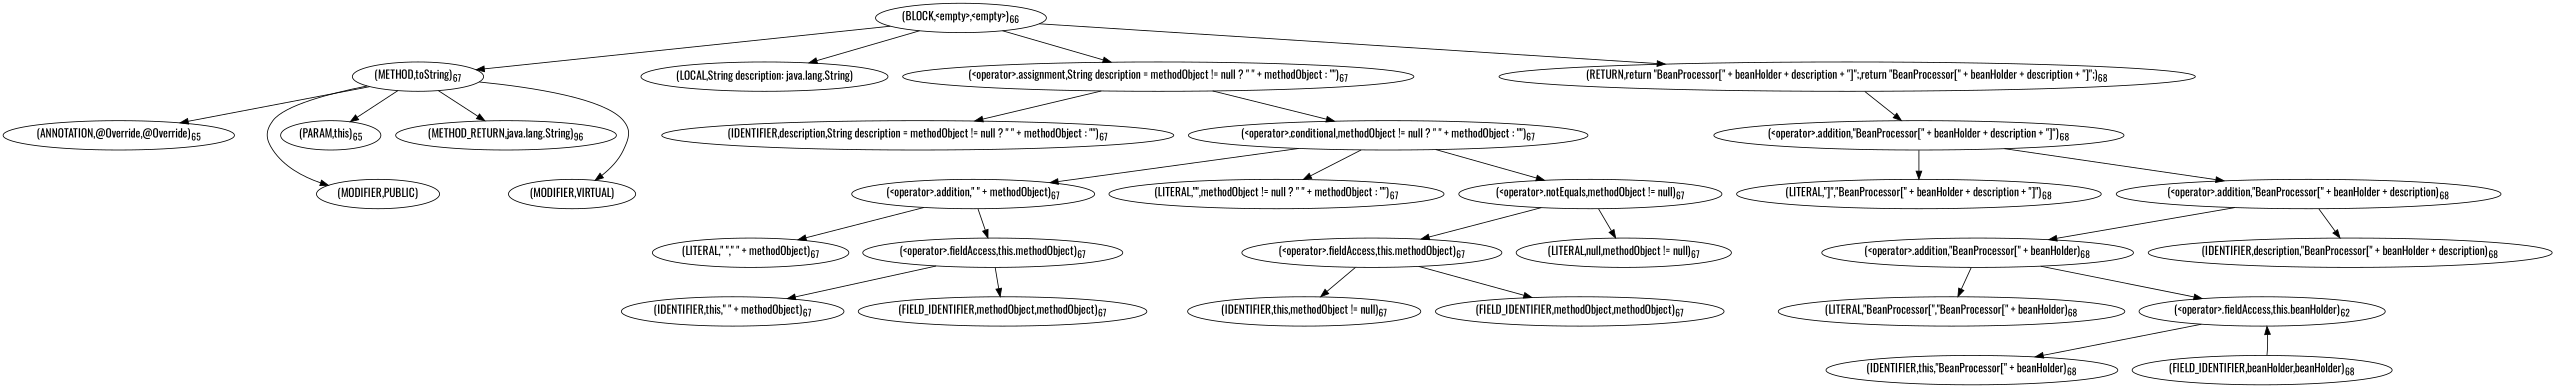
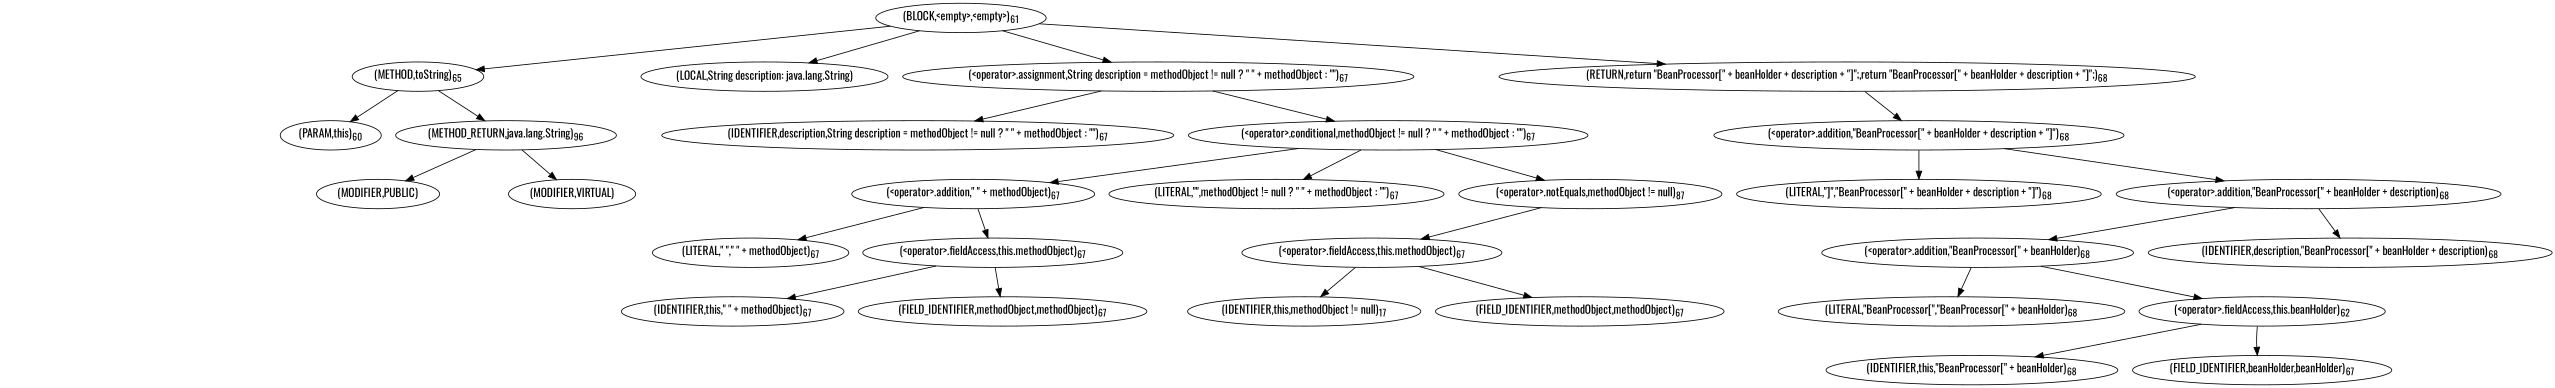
node "(BLOCK,<empty>,<empty>)": text "66" -> "61"
node "(METHOD,toString)": text "67" -> "65"
edge "(METHOD,toString)" -> "(MODIFIER,VIRTUAL)": now "(METHOD_RETURN,java.lang.String)" -> "(MODIFIER,VIRTUAL)"
edge "(METHOD,toString)" -> "(MODIFIER,PUBLIC)": now "(METHOD_RETURN,java.lang.String)" -> "(MODIFIER,PUBLIC)"
node "(PARAM,this)": text "65" -> "60"
node "(ANNOTATION,@Override,@Override)": removed
node "(<operator>.notEquals,methodObject != null)": text "67" -> "87"
node "(LITERAL,null,methodObject != null)": removed
node "(IDENTIFIER,this,methodObject != null)": text "67" -> "17"
edge "(FIELD_IDENTIFIER,beanHolder,beanHolder)" -> "(<operator>.fieldAccess,this.beanHolder)": reversed
node "(FIELD_IDENTIFIER,beanHolder,beanHolder)": text "68" -> "67"
